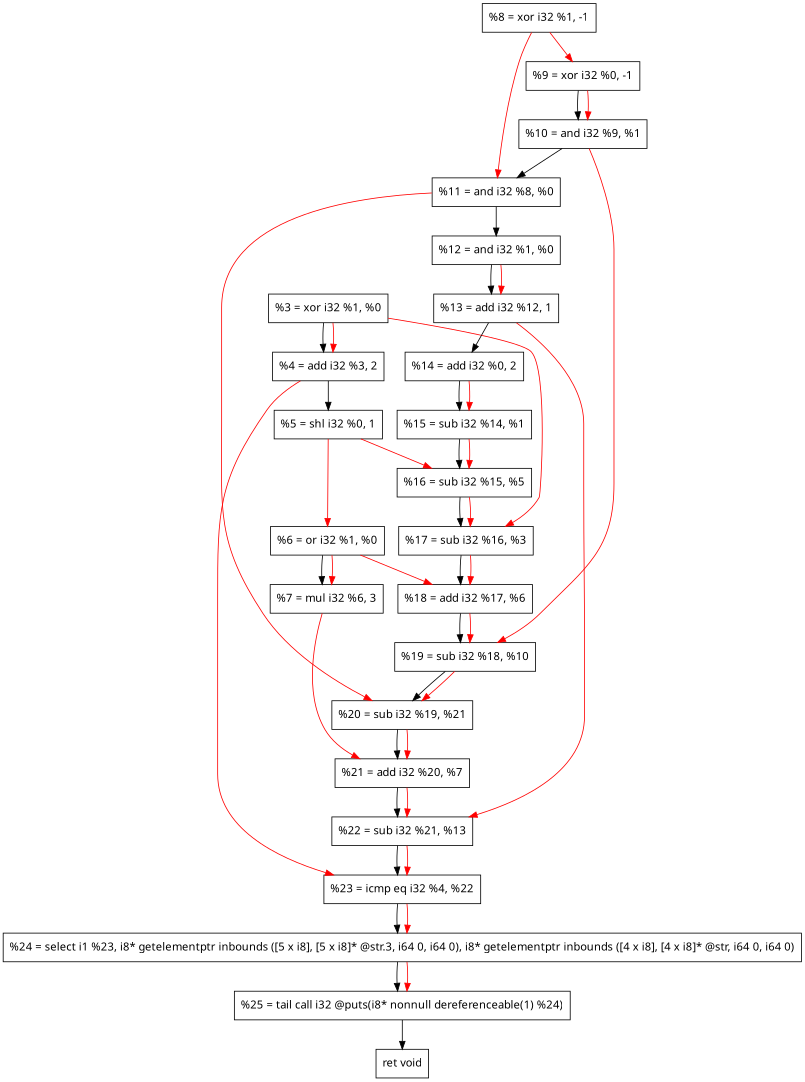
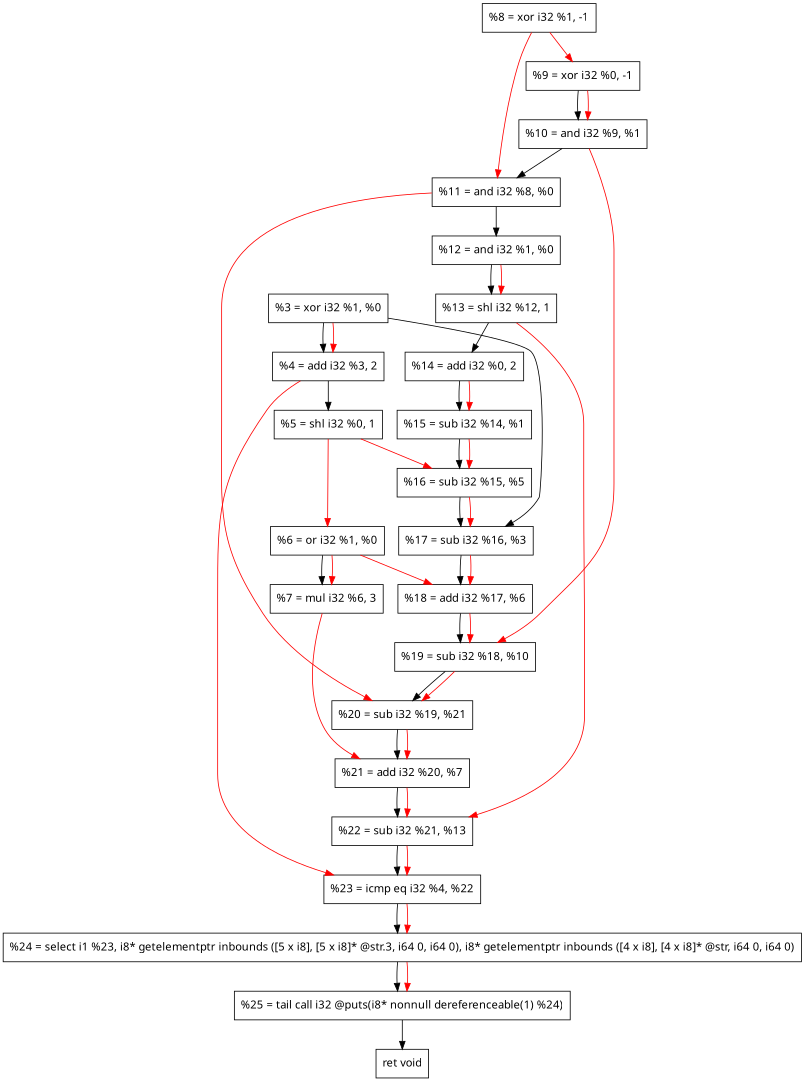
node "%13 = add i32 %12, 1": label "%13 = add i32 %12, 1" -> "%13 = shl i32 %12, 1"
edge "%3 = xor i32 %1, %0" -> "%17 = sub i32 %16, %3": color red -> black
